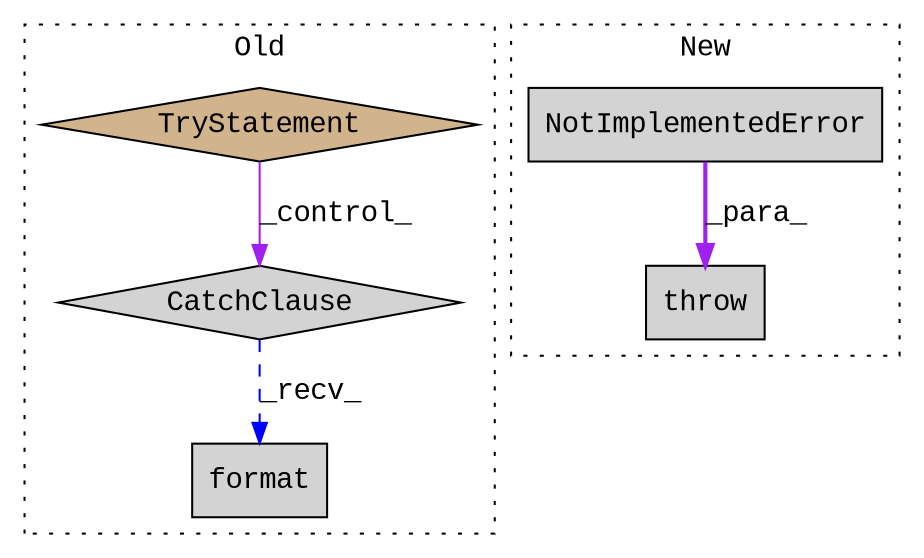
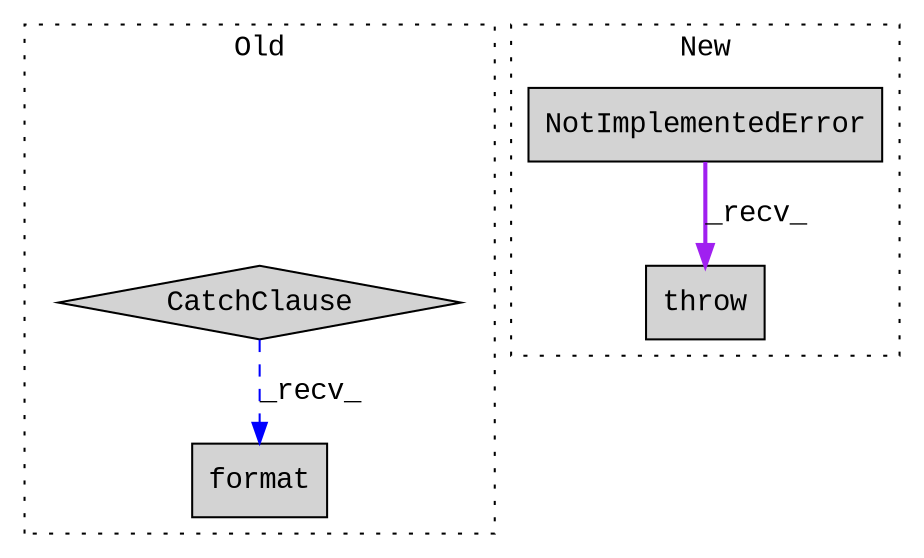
node "TryStatement": removed
edge "NotImplementedError" -> "throw": label "_para_" -> "_recv_"
